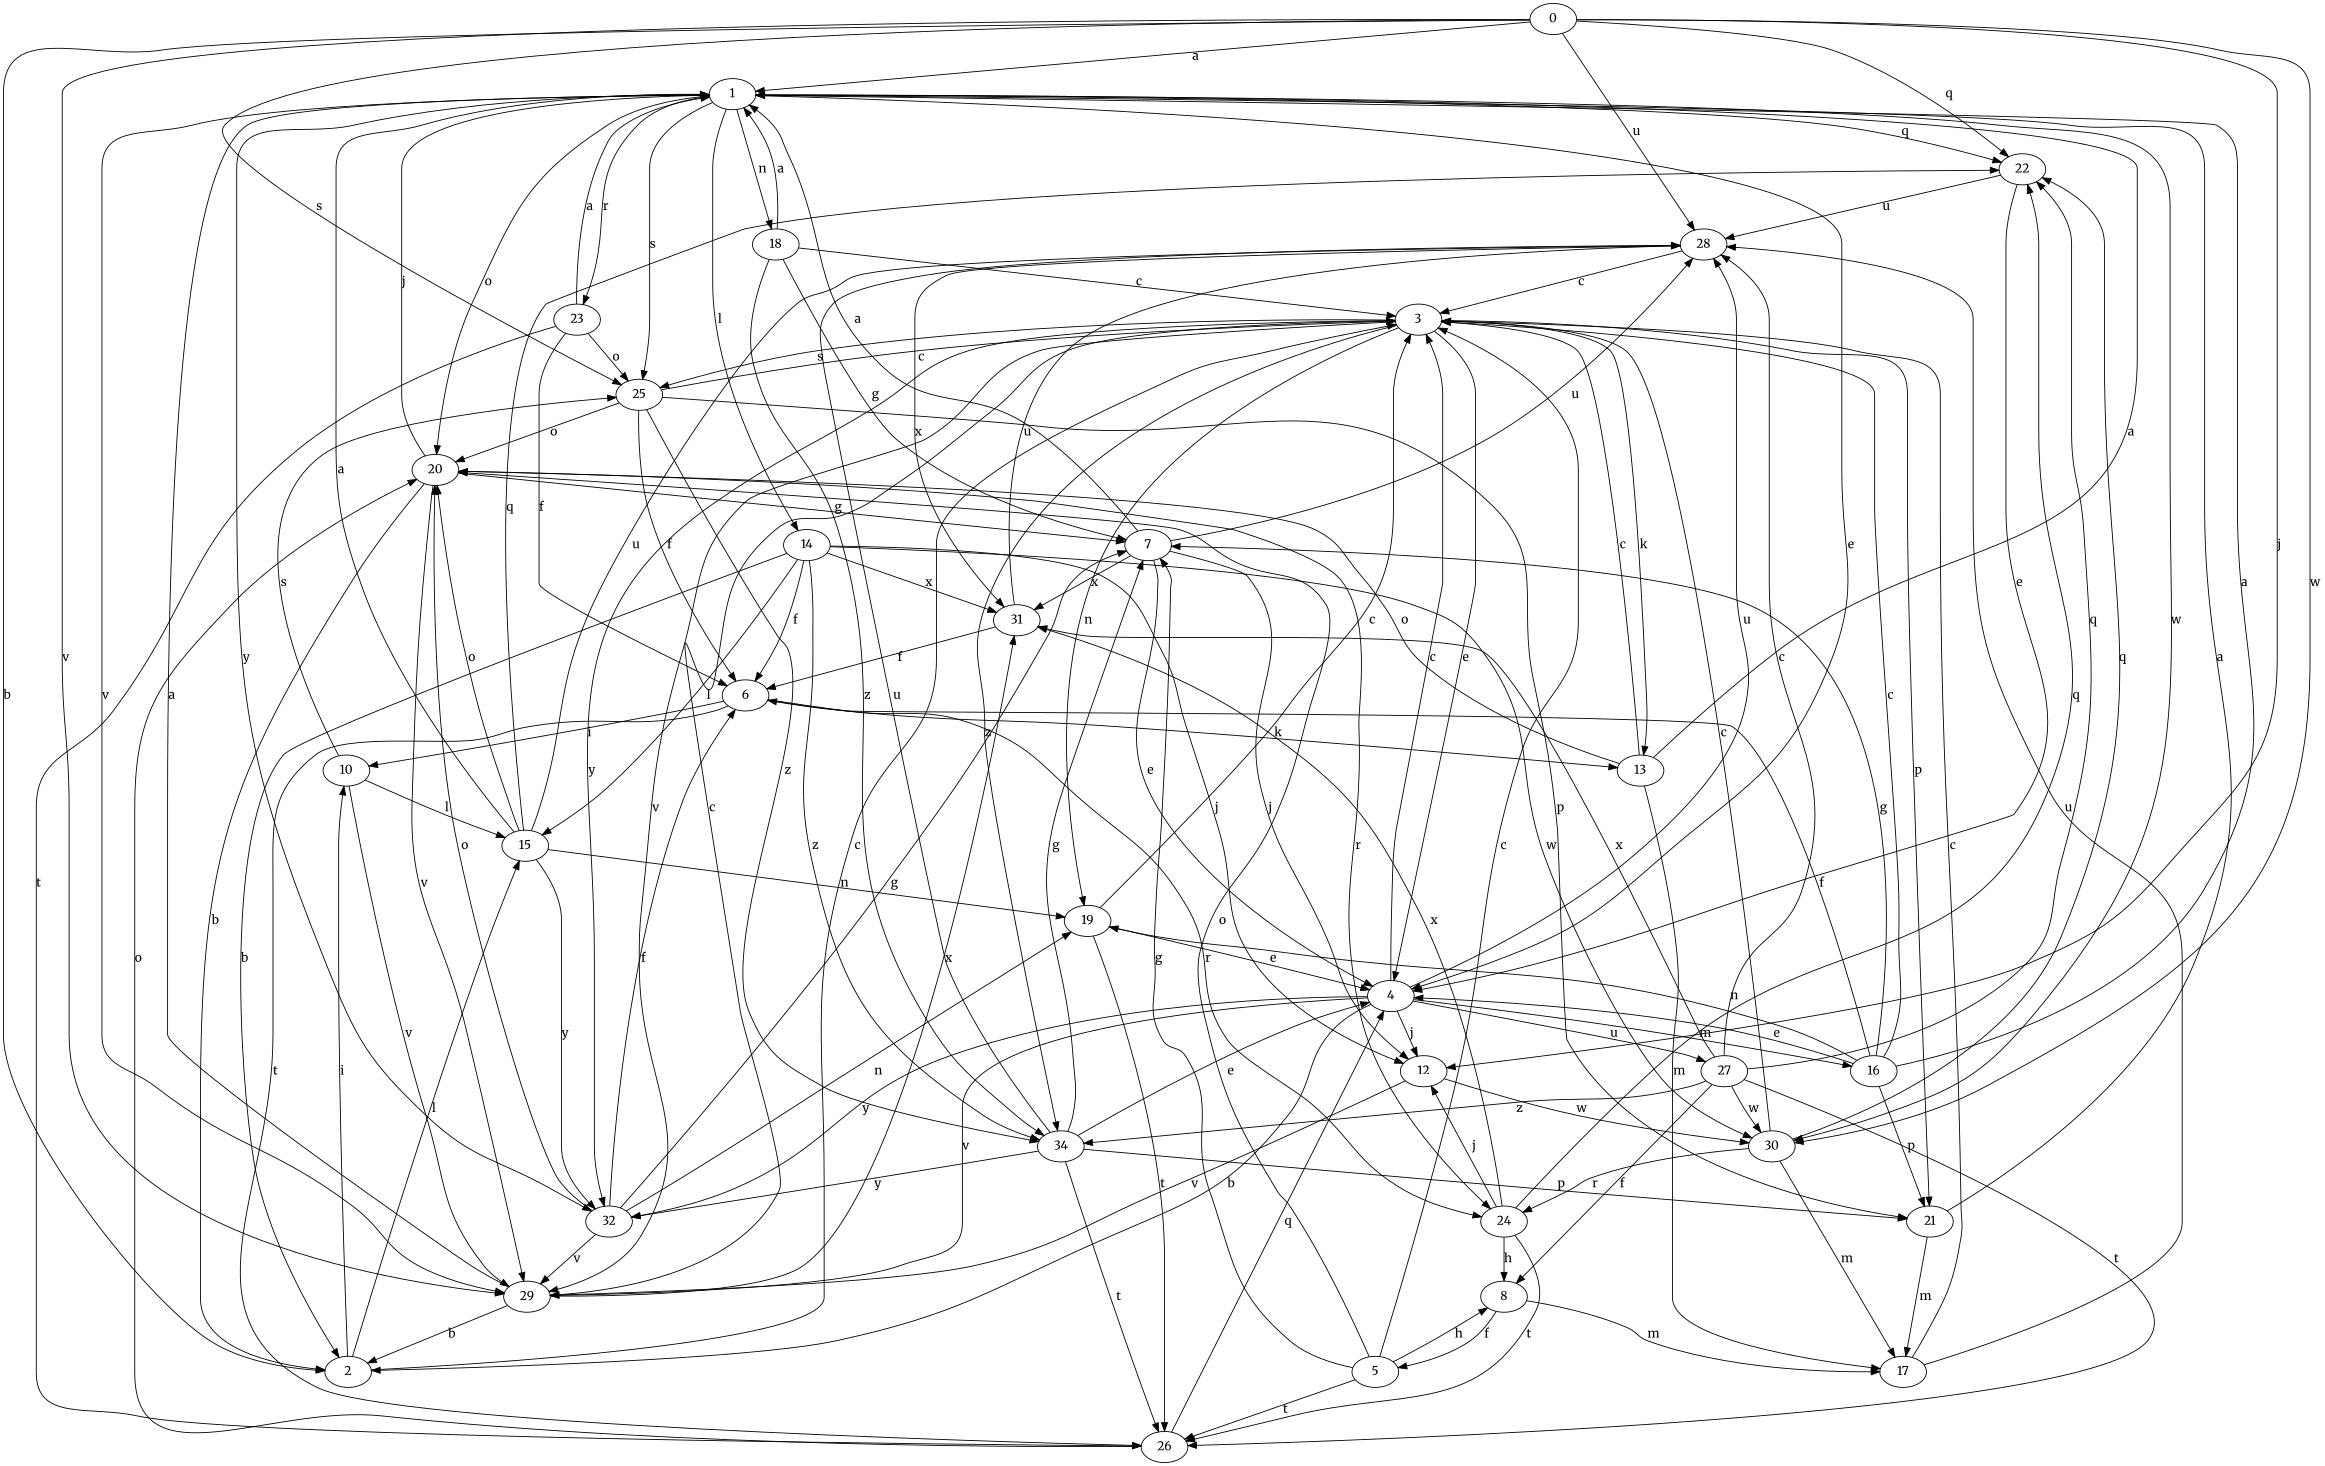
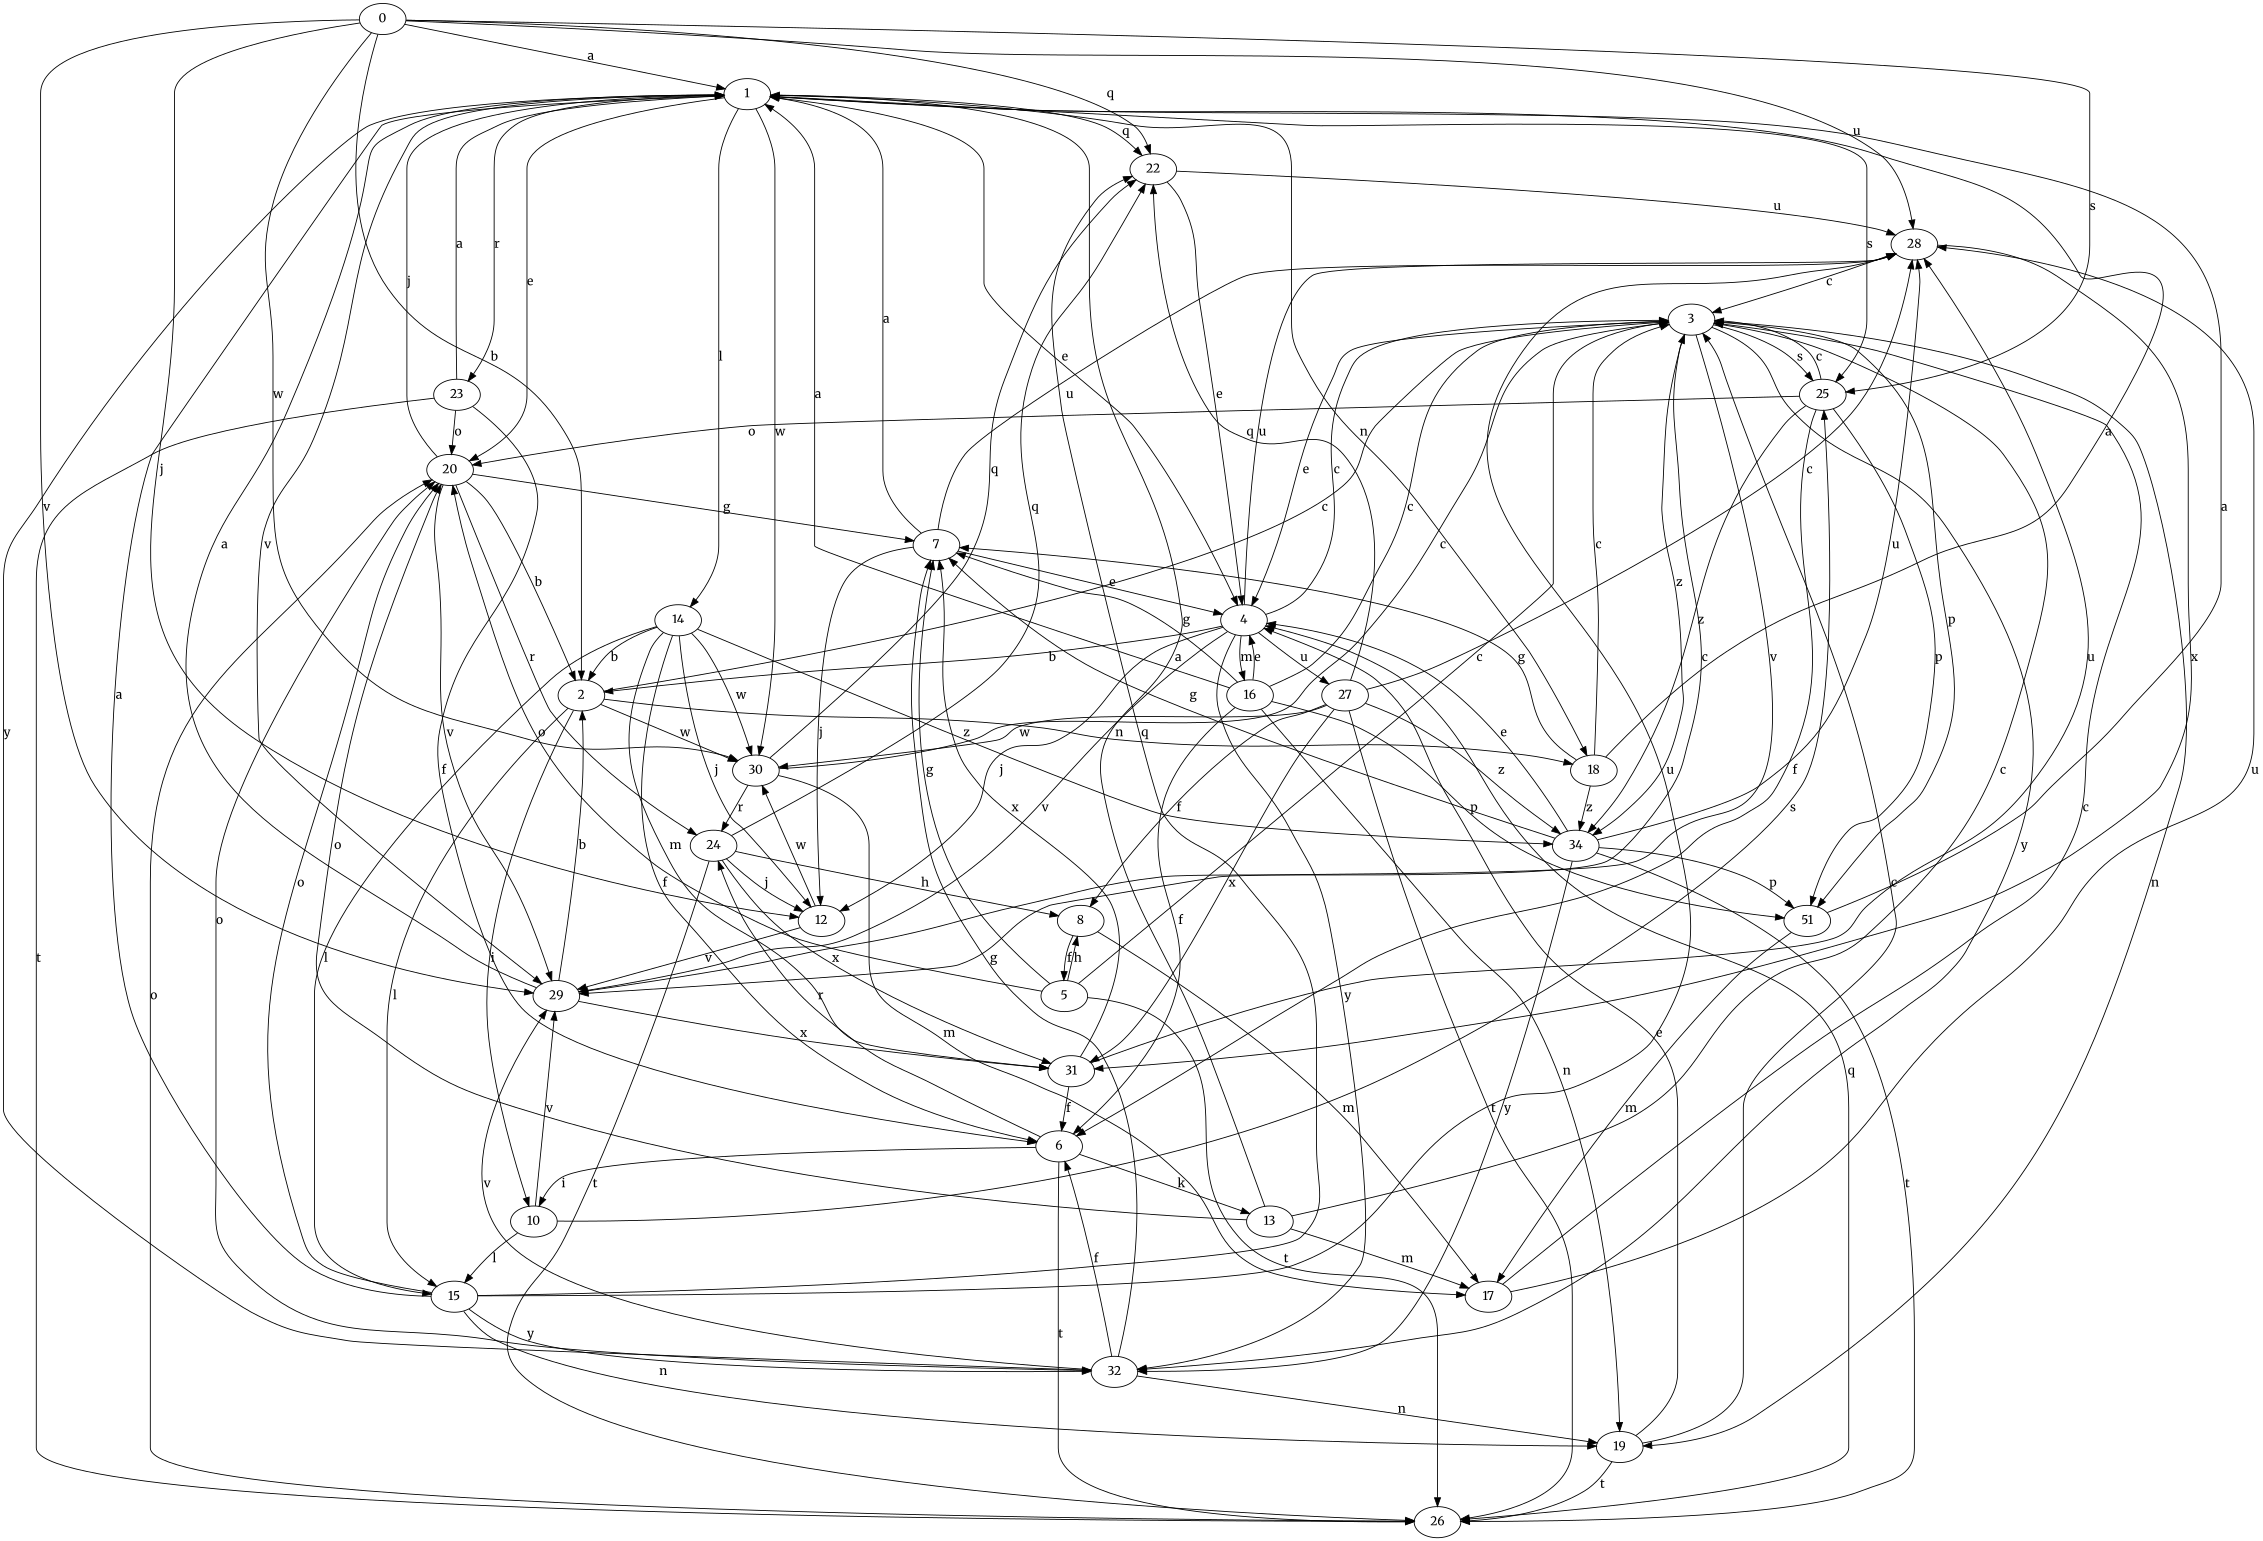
edge "1" -> "20": label "o" -> "e"
edge "23" -> "25": now "23" -> "20"
edge "3" -> "13": removed, label "k"
edge "7" -> "31": reversed
edge "14" -> "31": label "x" -> "m"
edge "2" -> "30": added, label "w"
edge "2" -> "18": added, label "n"
node "21": label "21" -> "51"
